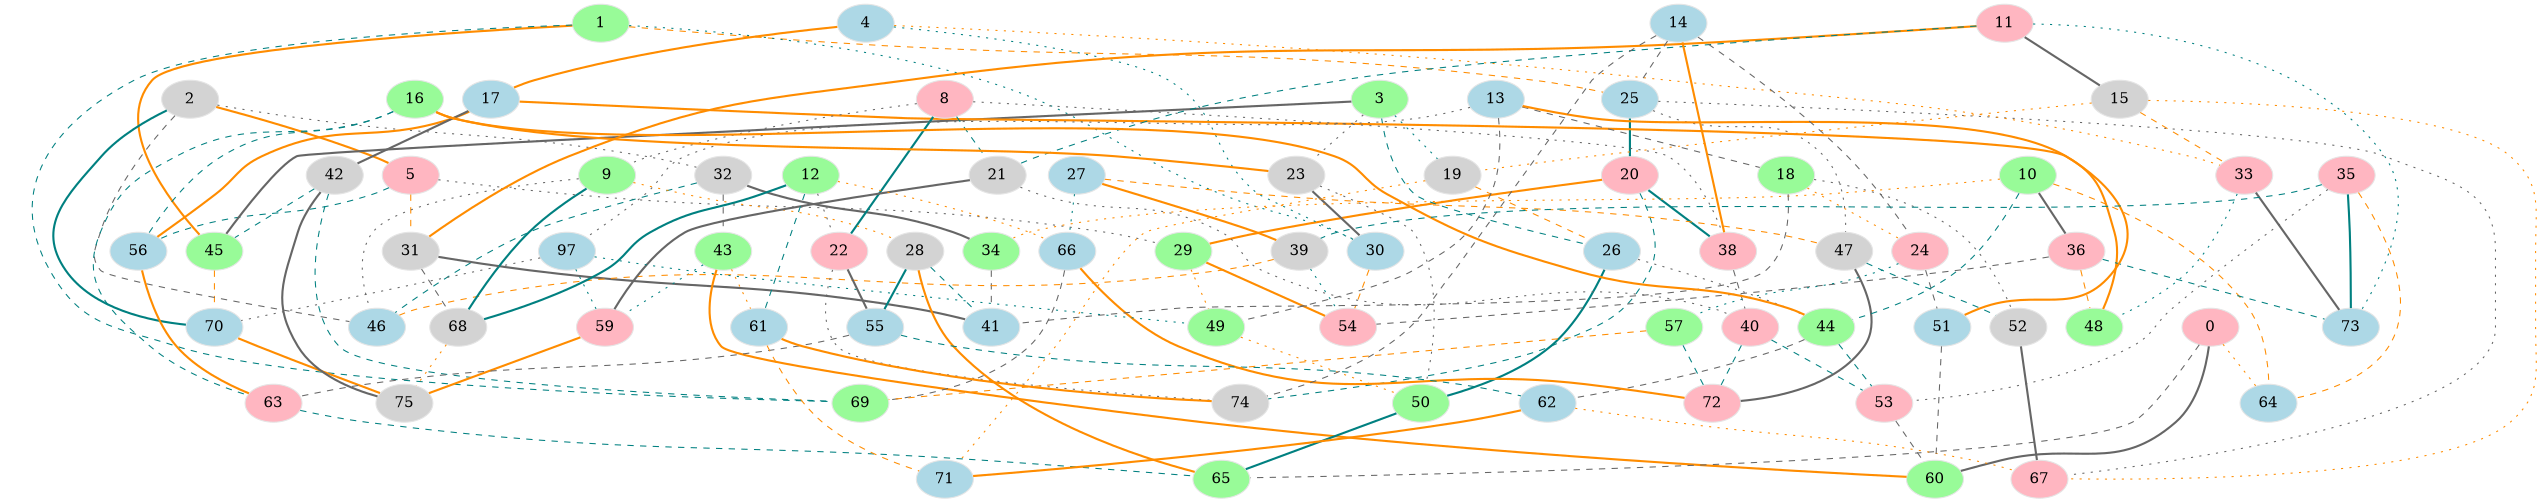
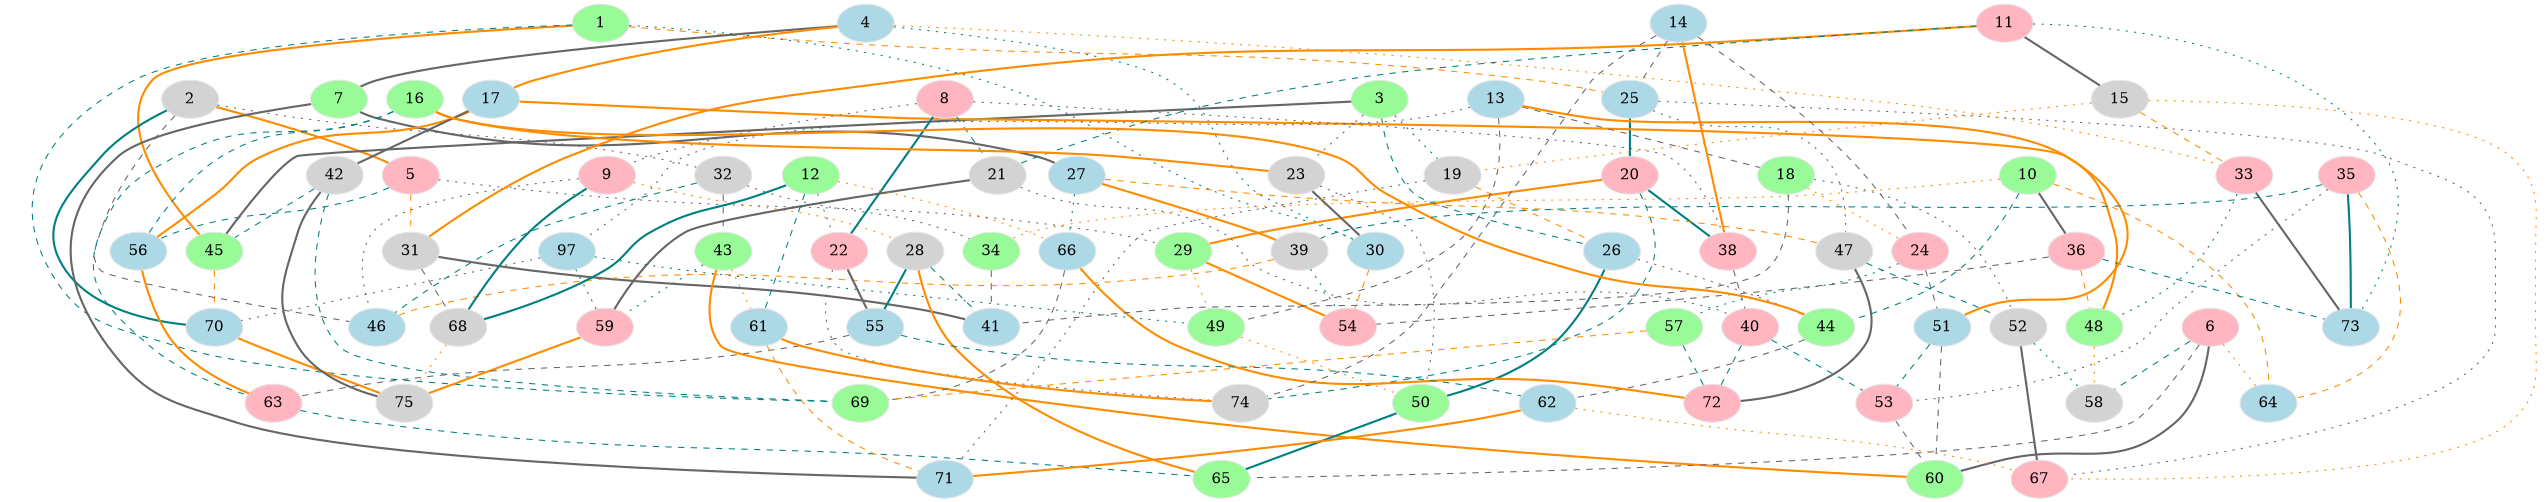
node "7": added
node "9": fillcolor palegreen -> lightpink
edge "32" -- "34": style bold -> dotted
edge "19" -- "71": color darkorange -> gray40
node "0": label "0" -> "6"
edge "44" -- "53": now "51" -- "53"
node "58": added
